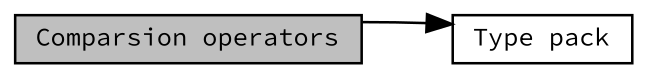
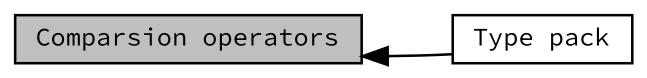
edge "Comparsion operators" -> "Type pack": reversed
